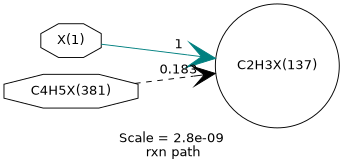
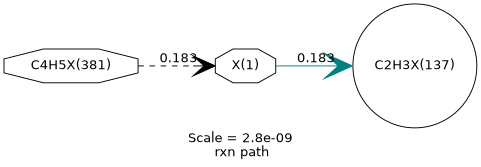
edge "X(1)" -> "C2H3X(137)": label " 1" -> " 0.183"
edge "C4H5X(381)" -> "C2H3X(137)": now "C4H5X(381)" -> "X(1)"
